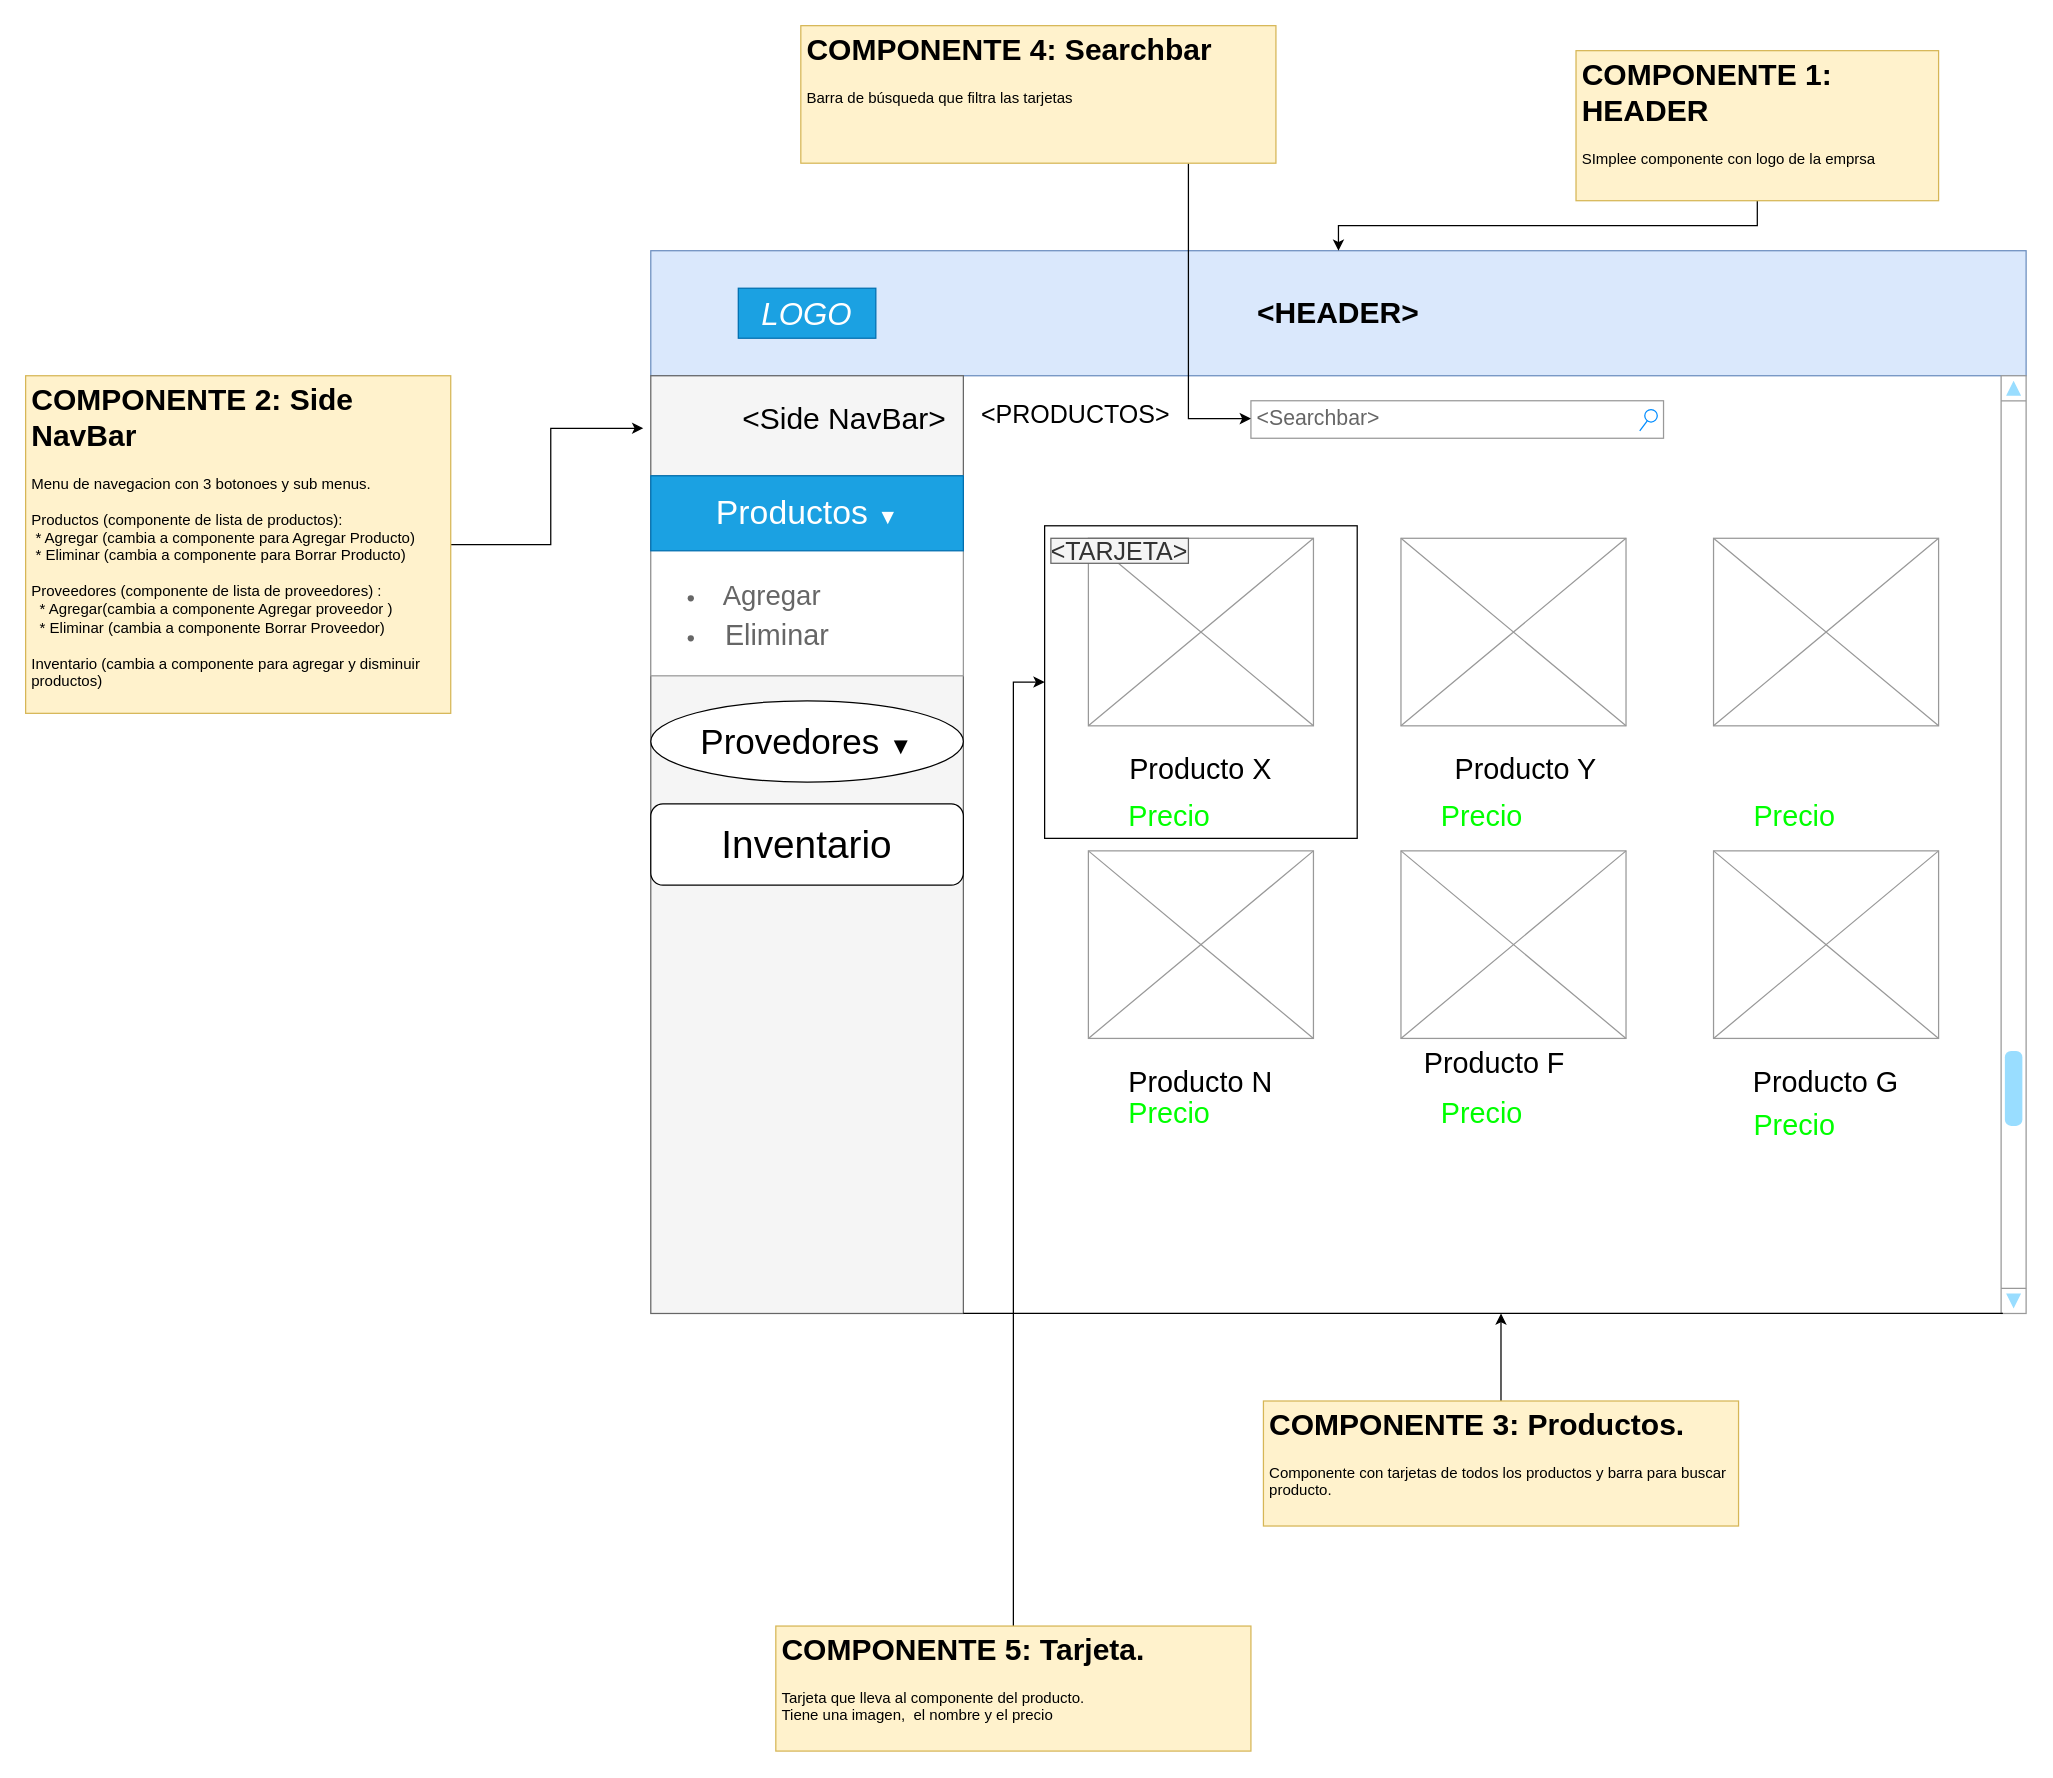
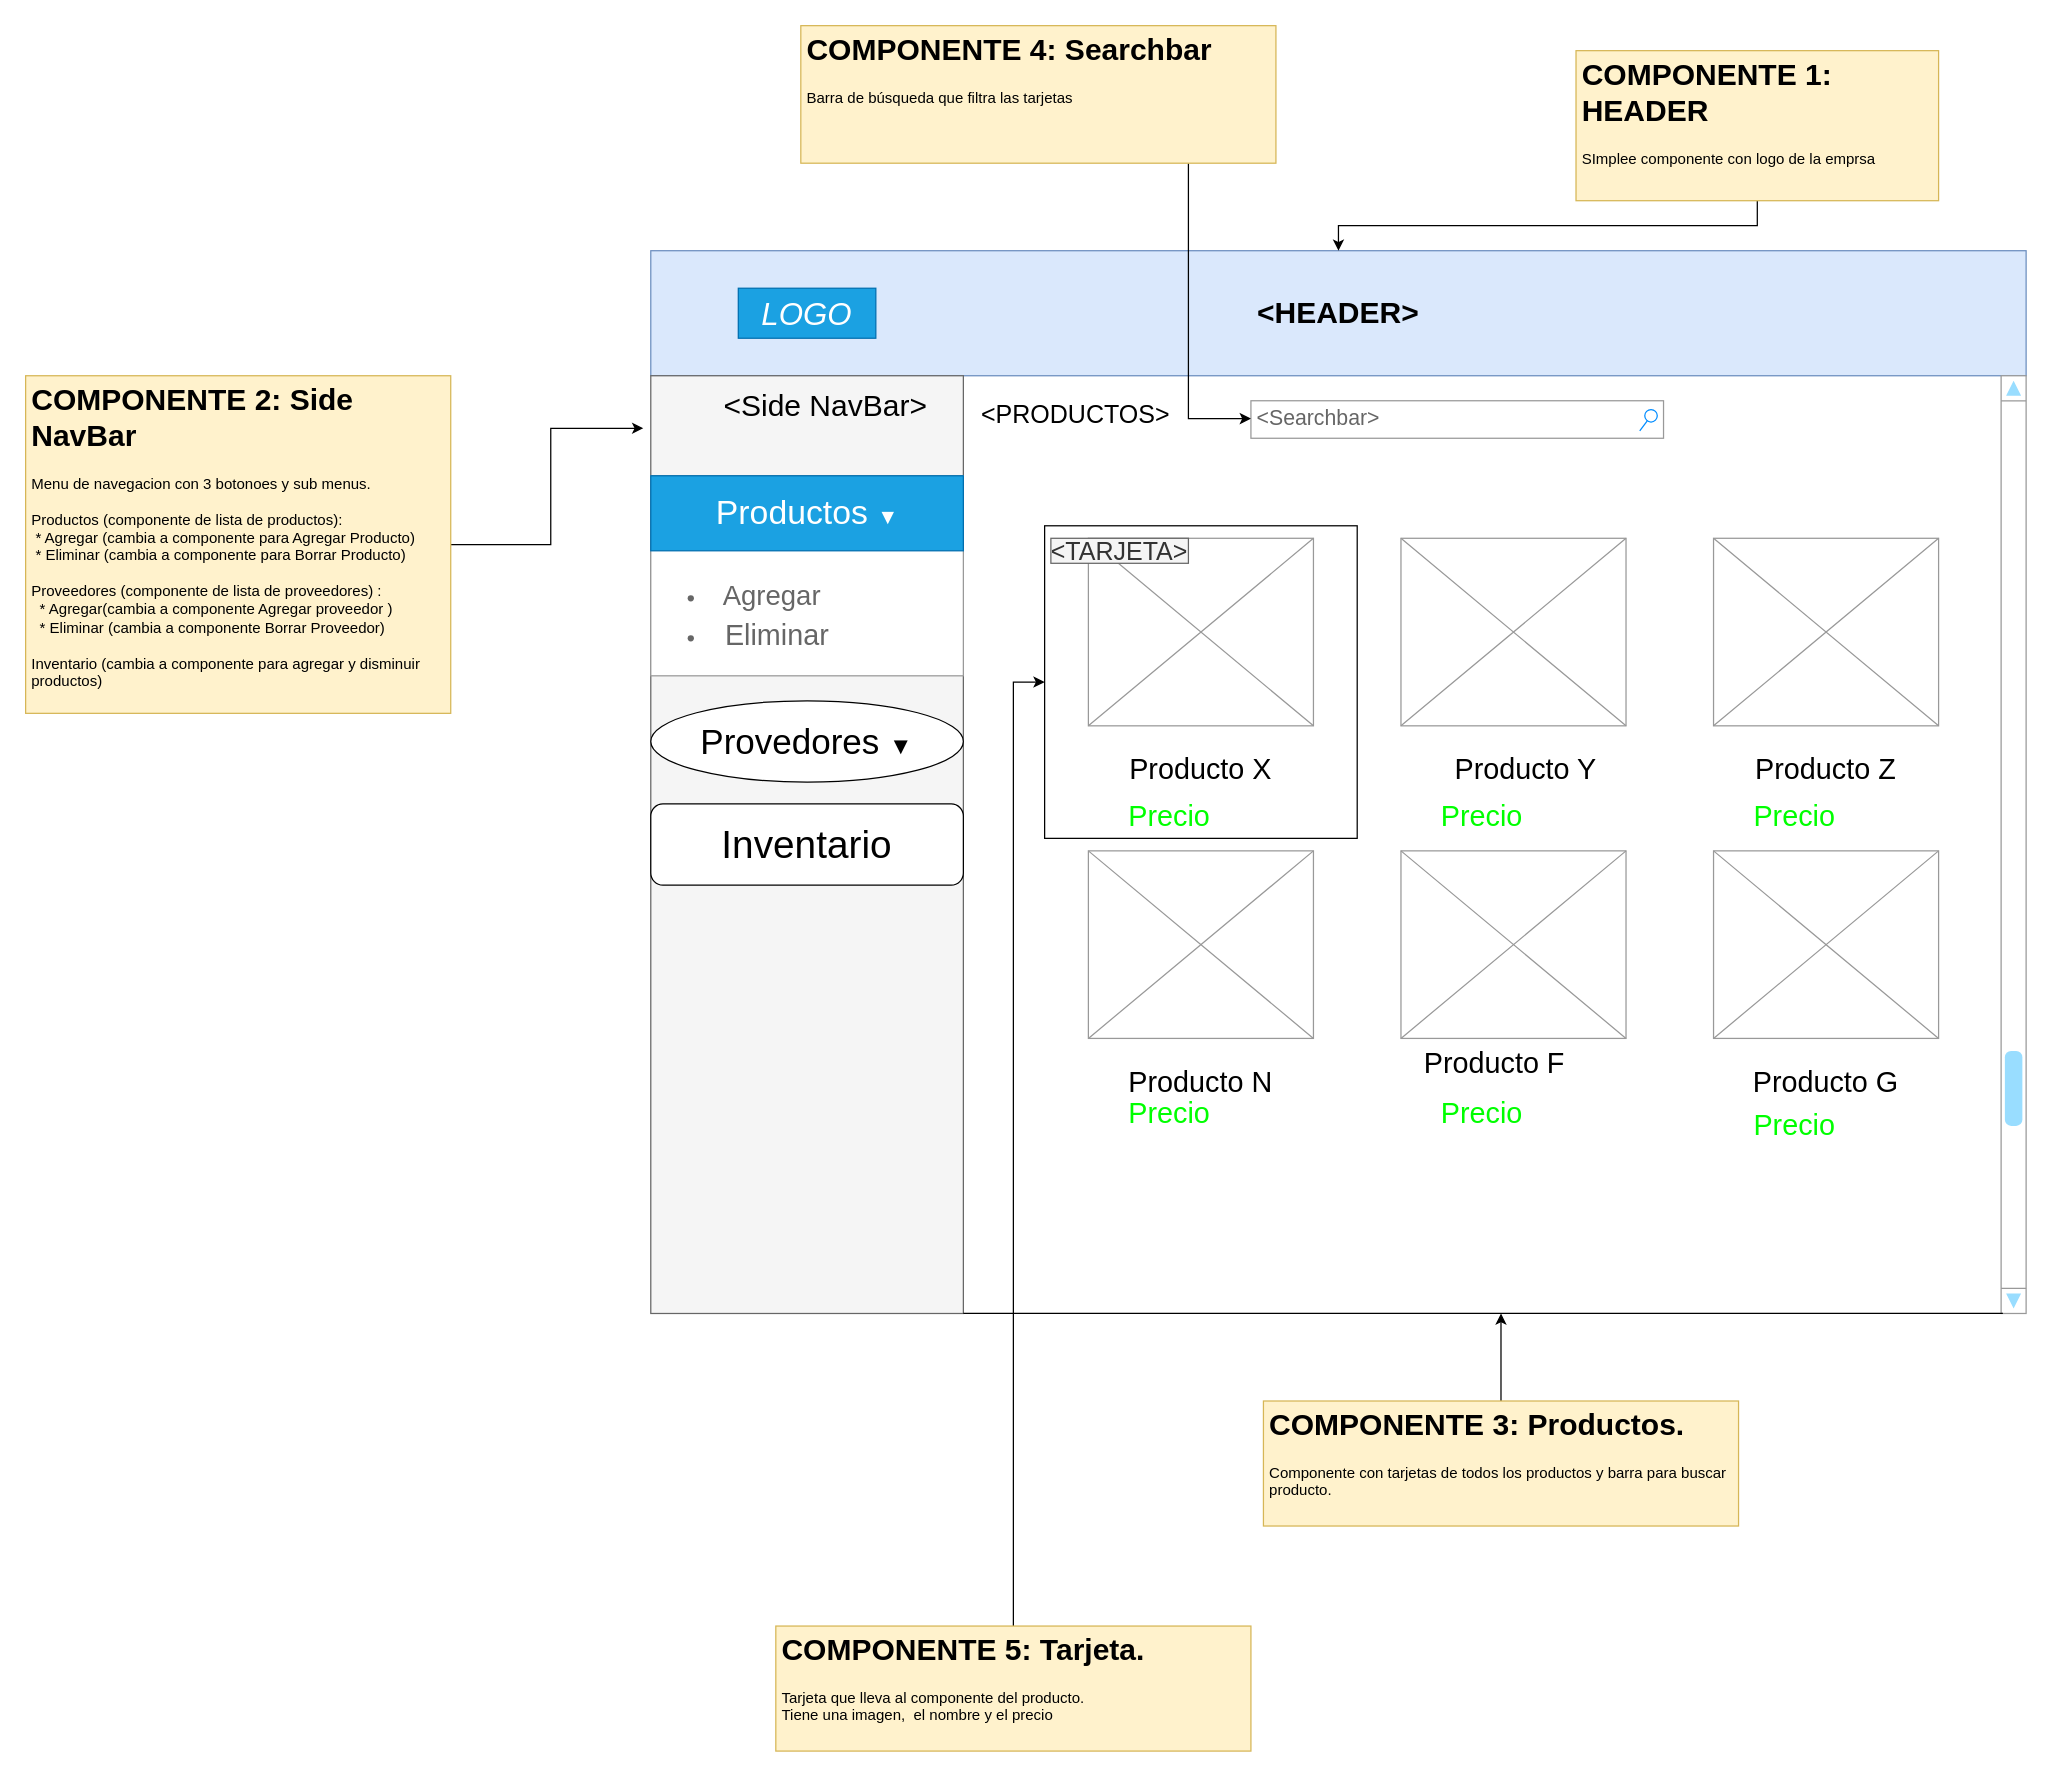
node "<Side NavBar>": moved (844, 419) -> (826, 407)
node "Producto Z": added
